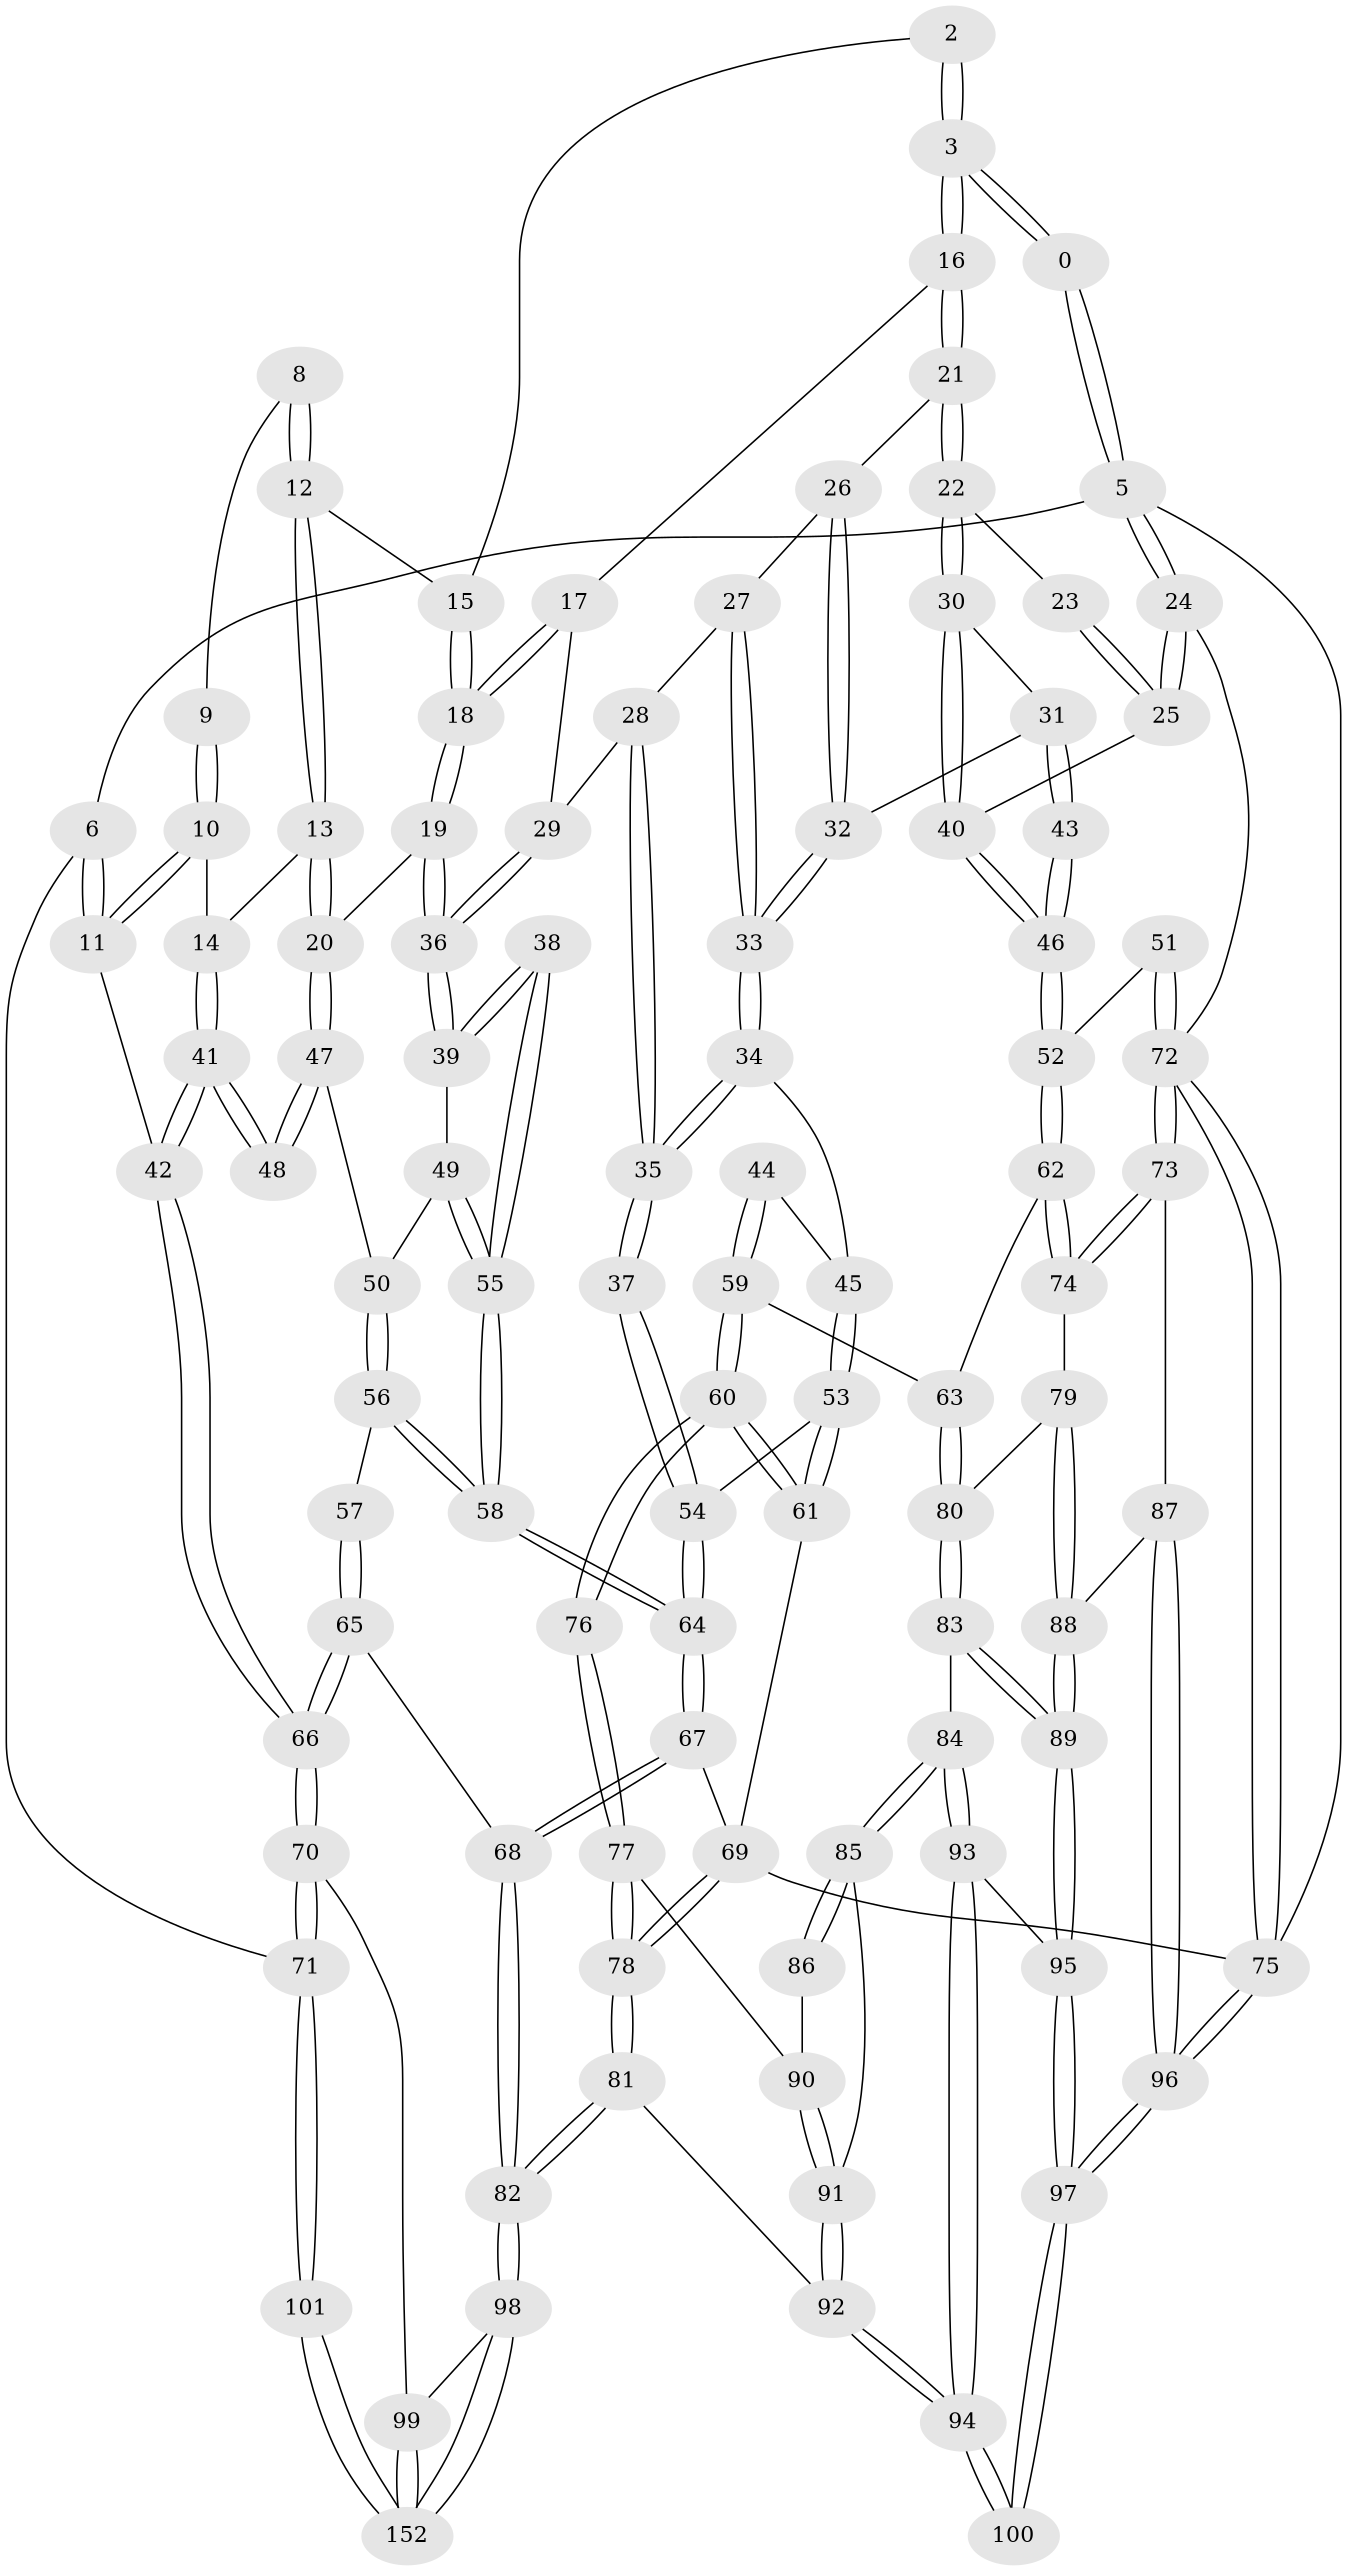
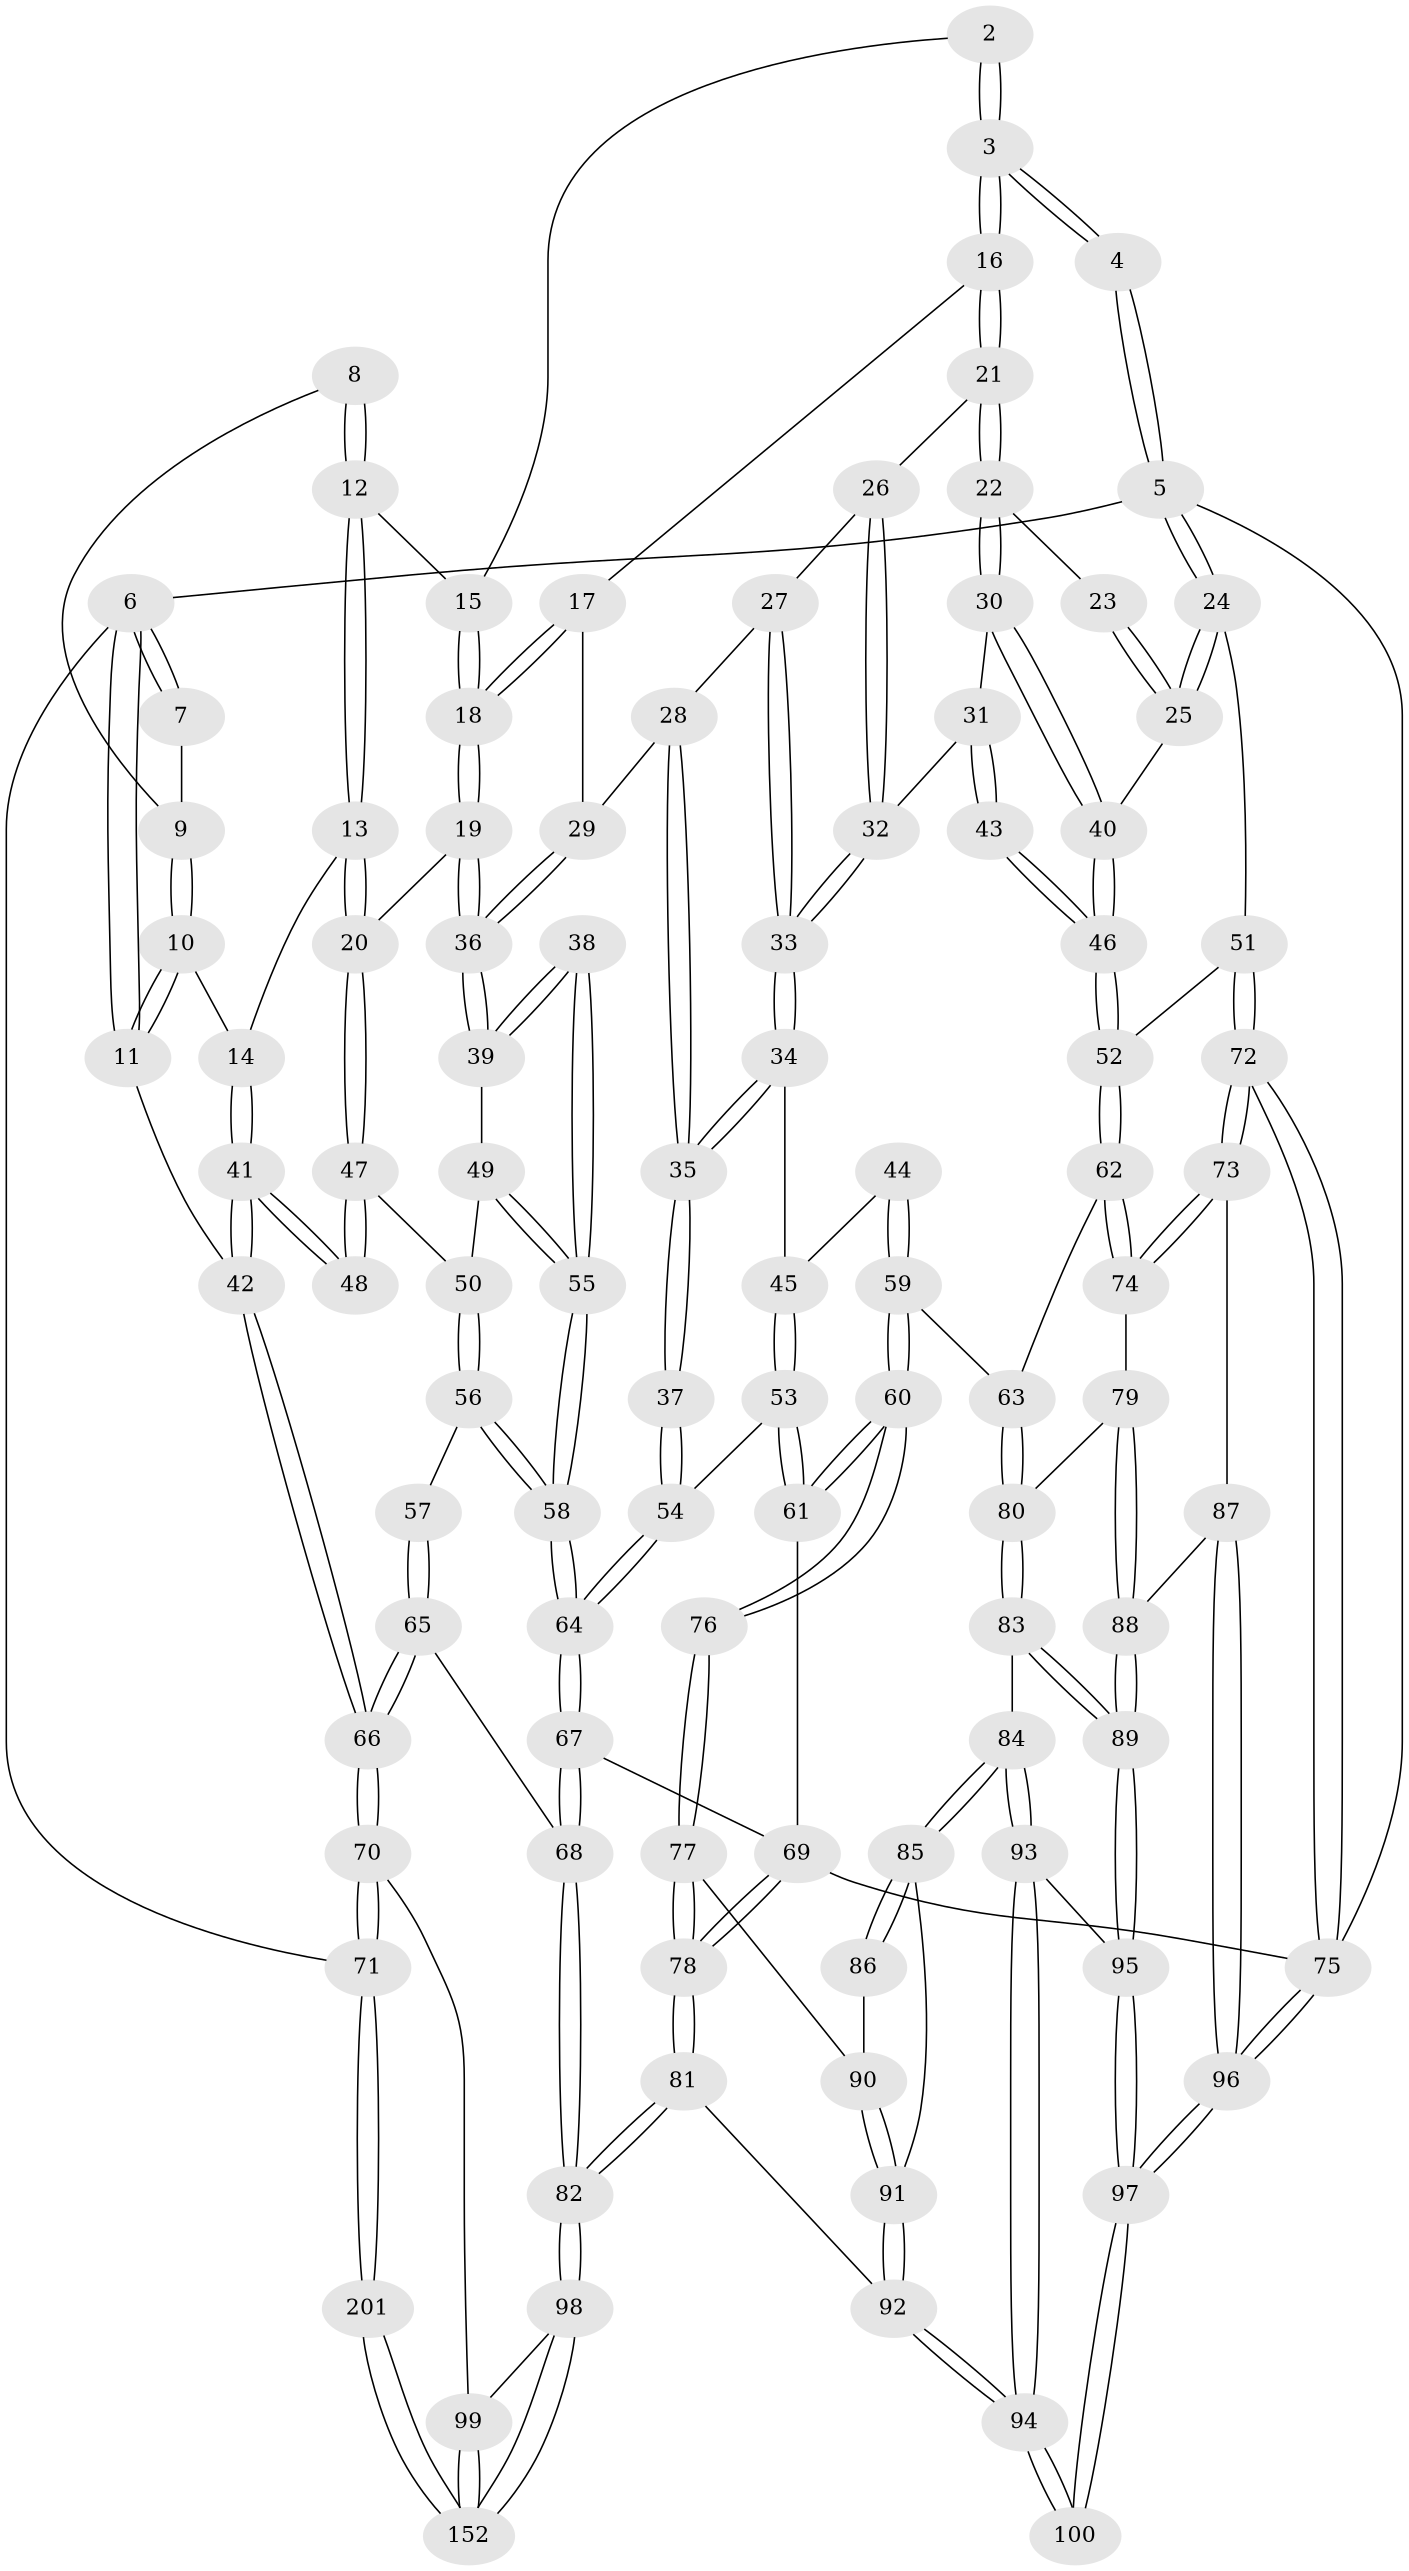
node "0": label "0" -> "4"
node "7": added
edge "24" -- "72": now "24" -- "51"
node "101": label "101" -> "201"
